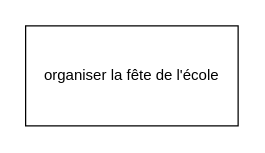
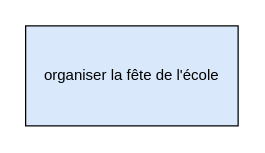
node "organiser la fête de l'école": fillcolor #ffffff -> #dae8fc
